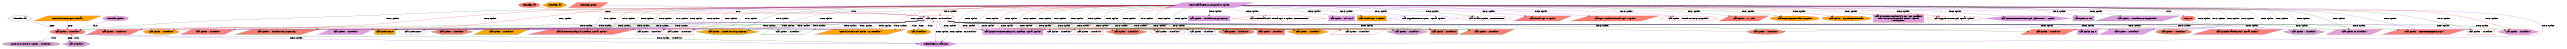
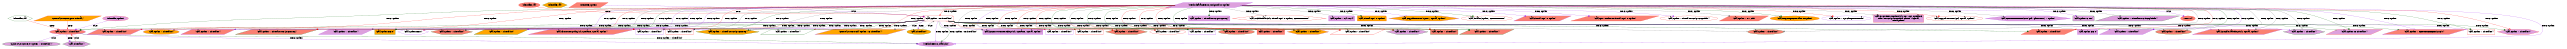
node "(Call,copy_from_user(opt+1, optval, optlen))": fillcolor white -> orange
node "(Call,optlen > sysctl_optmem_max)": fillcolor orange -> white
edge "(Call,optlen >= sizeof(int))" -> "(Call,xfrm_user_policy(sk, optname, optval, optlen))": added, label "DDG: optlen"
